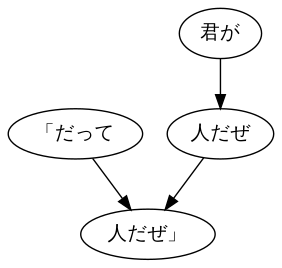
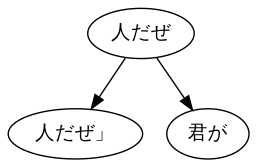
edge "君が" -> "人だぜ": reversed
node "「だって": removed
